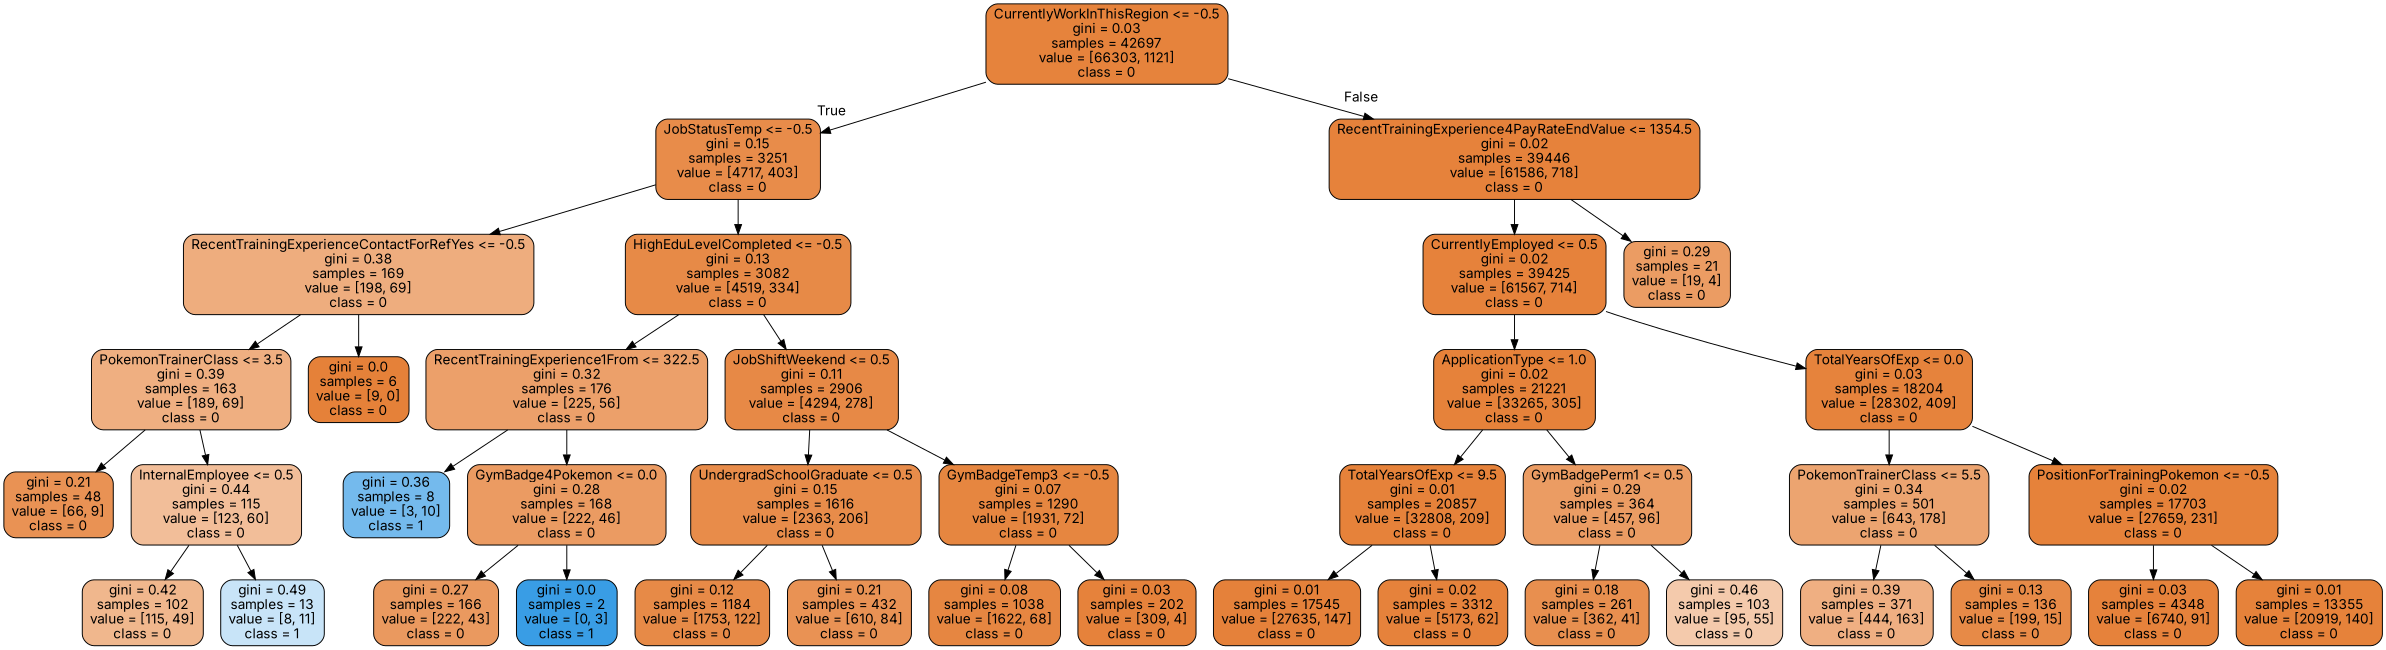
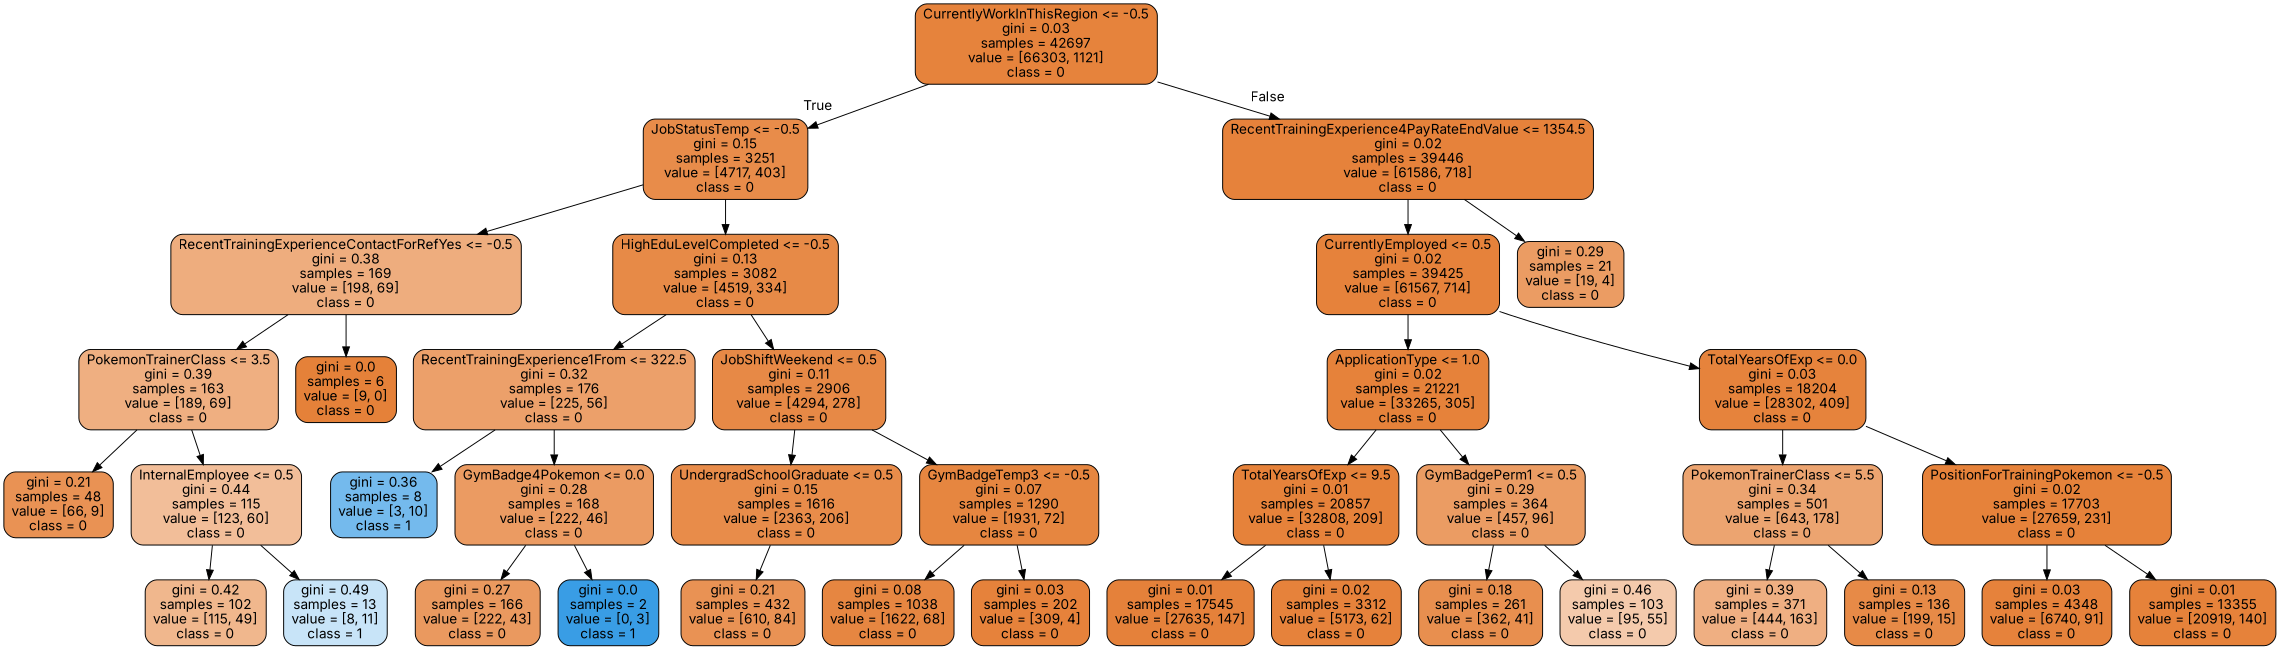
node "gini = 0.12 samples = 1184 value = [1753, 122] class = 0": removed
